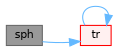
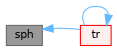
edge "sph" -> "tr": reversed
